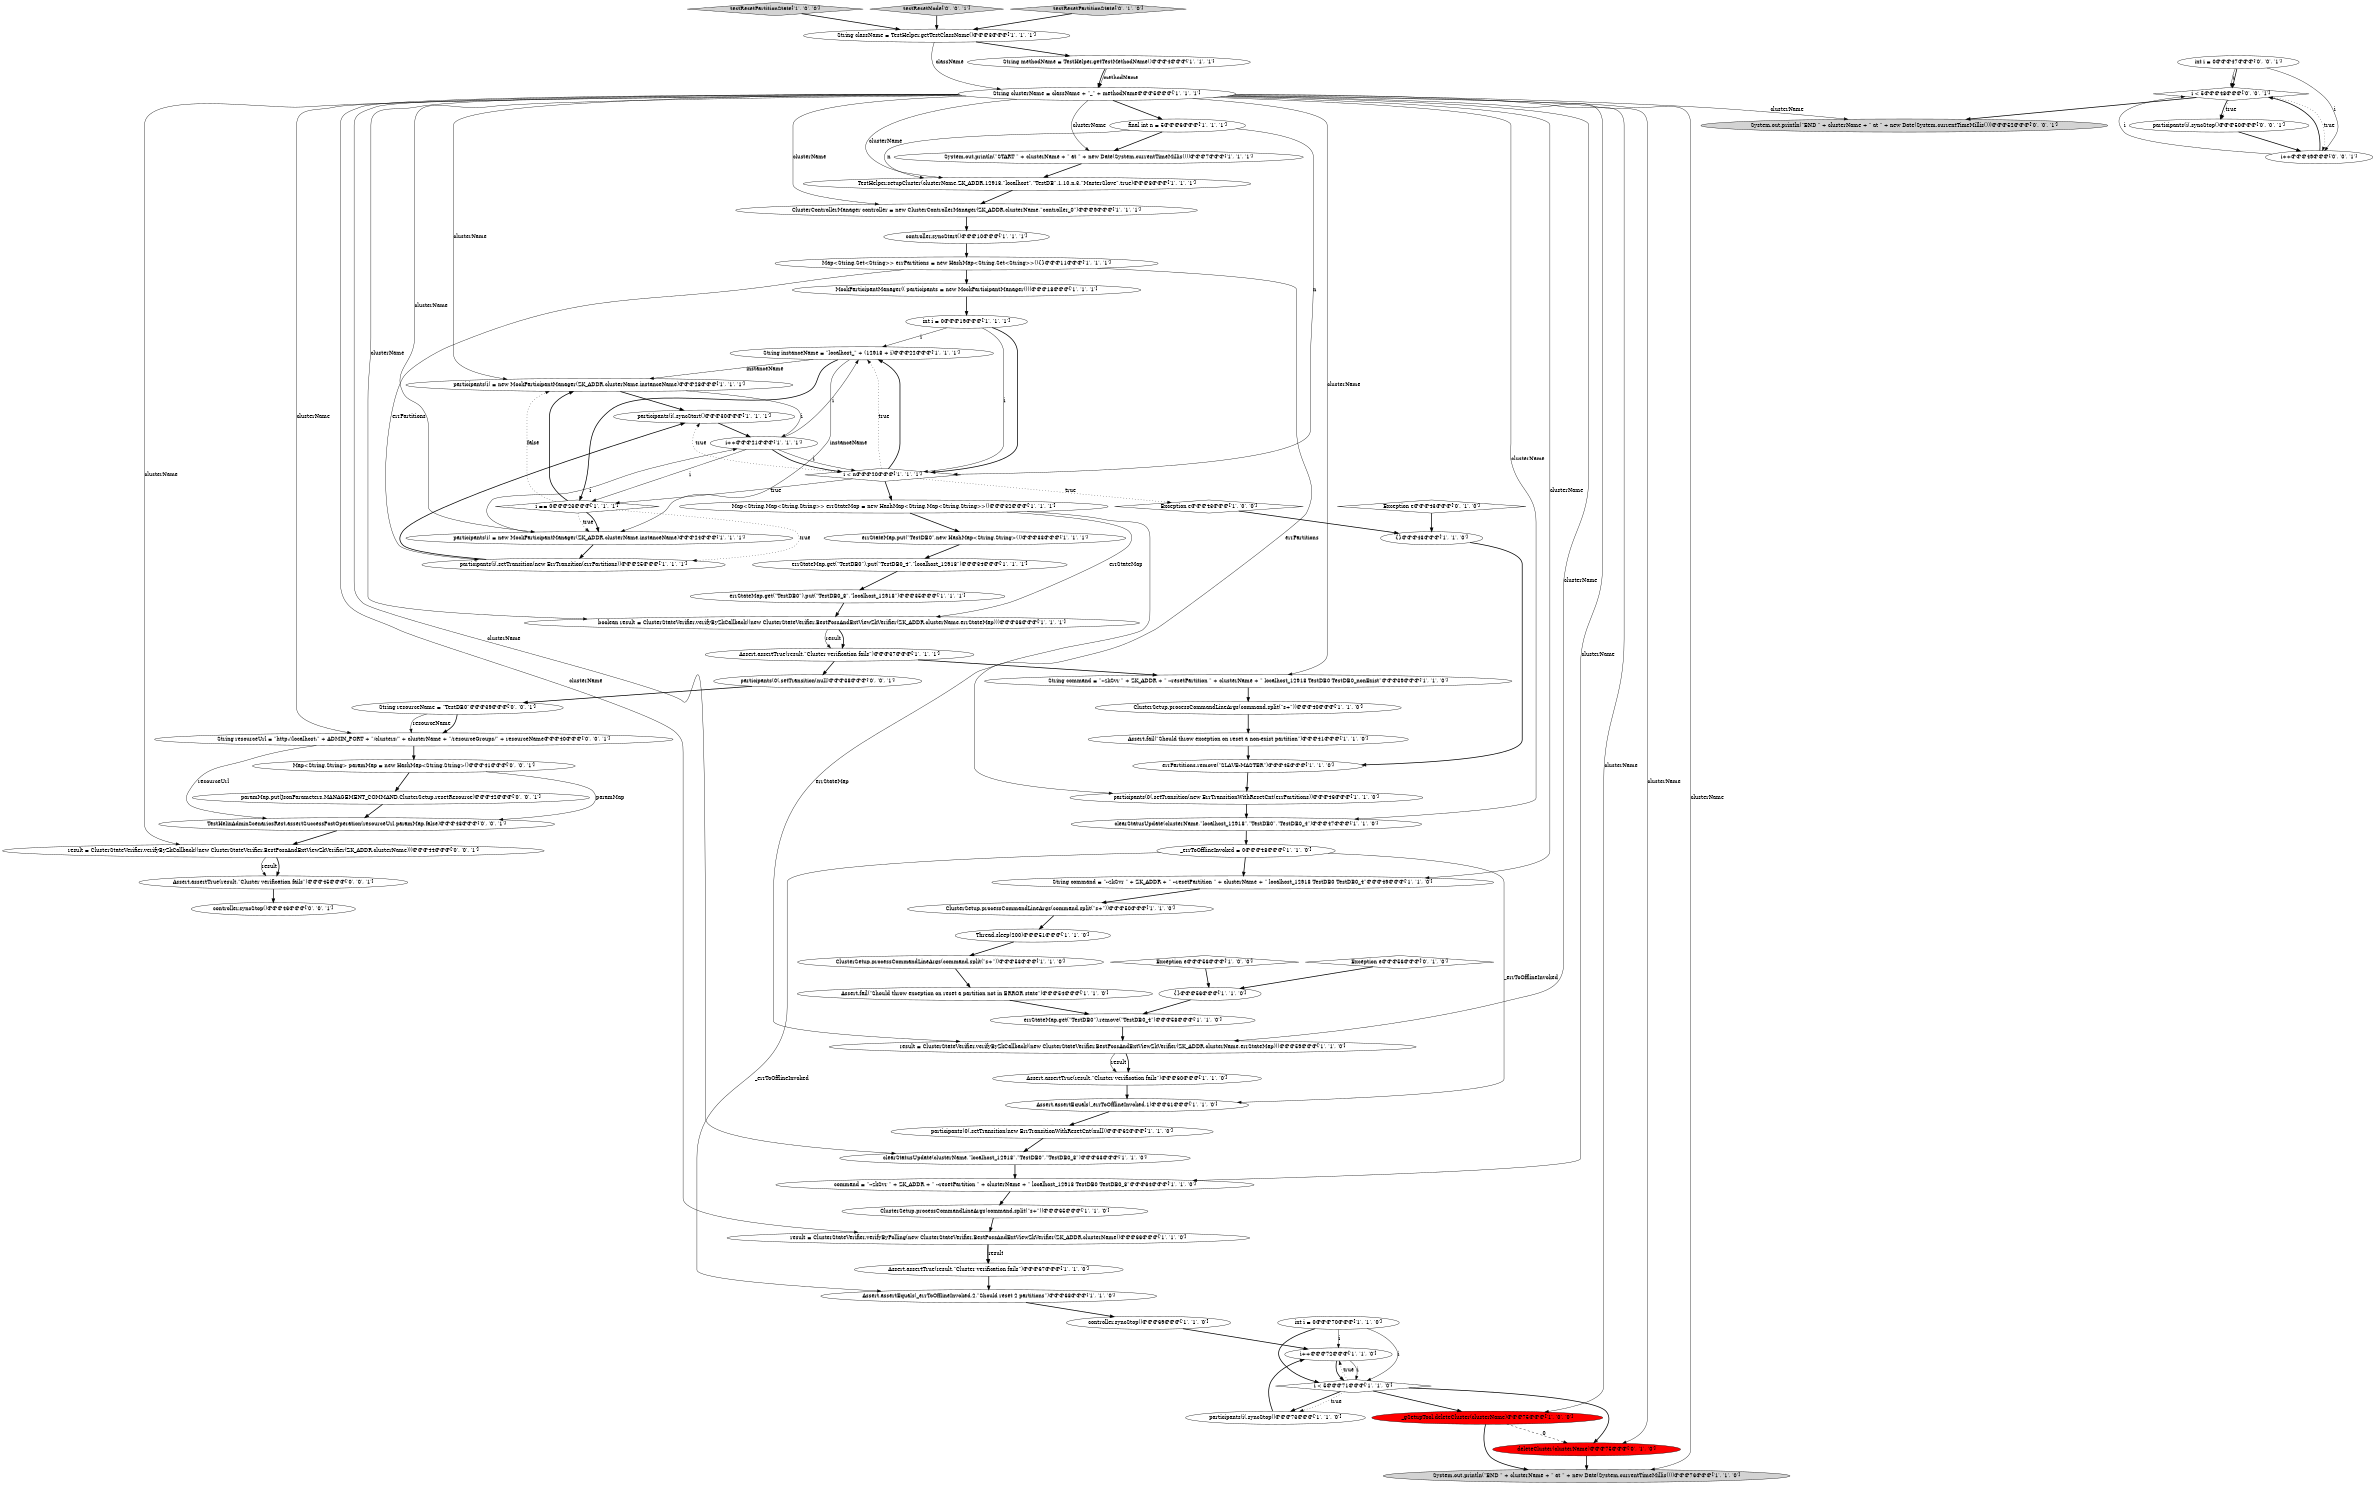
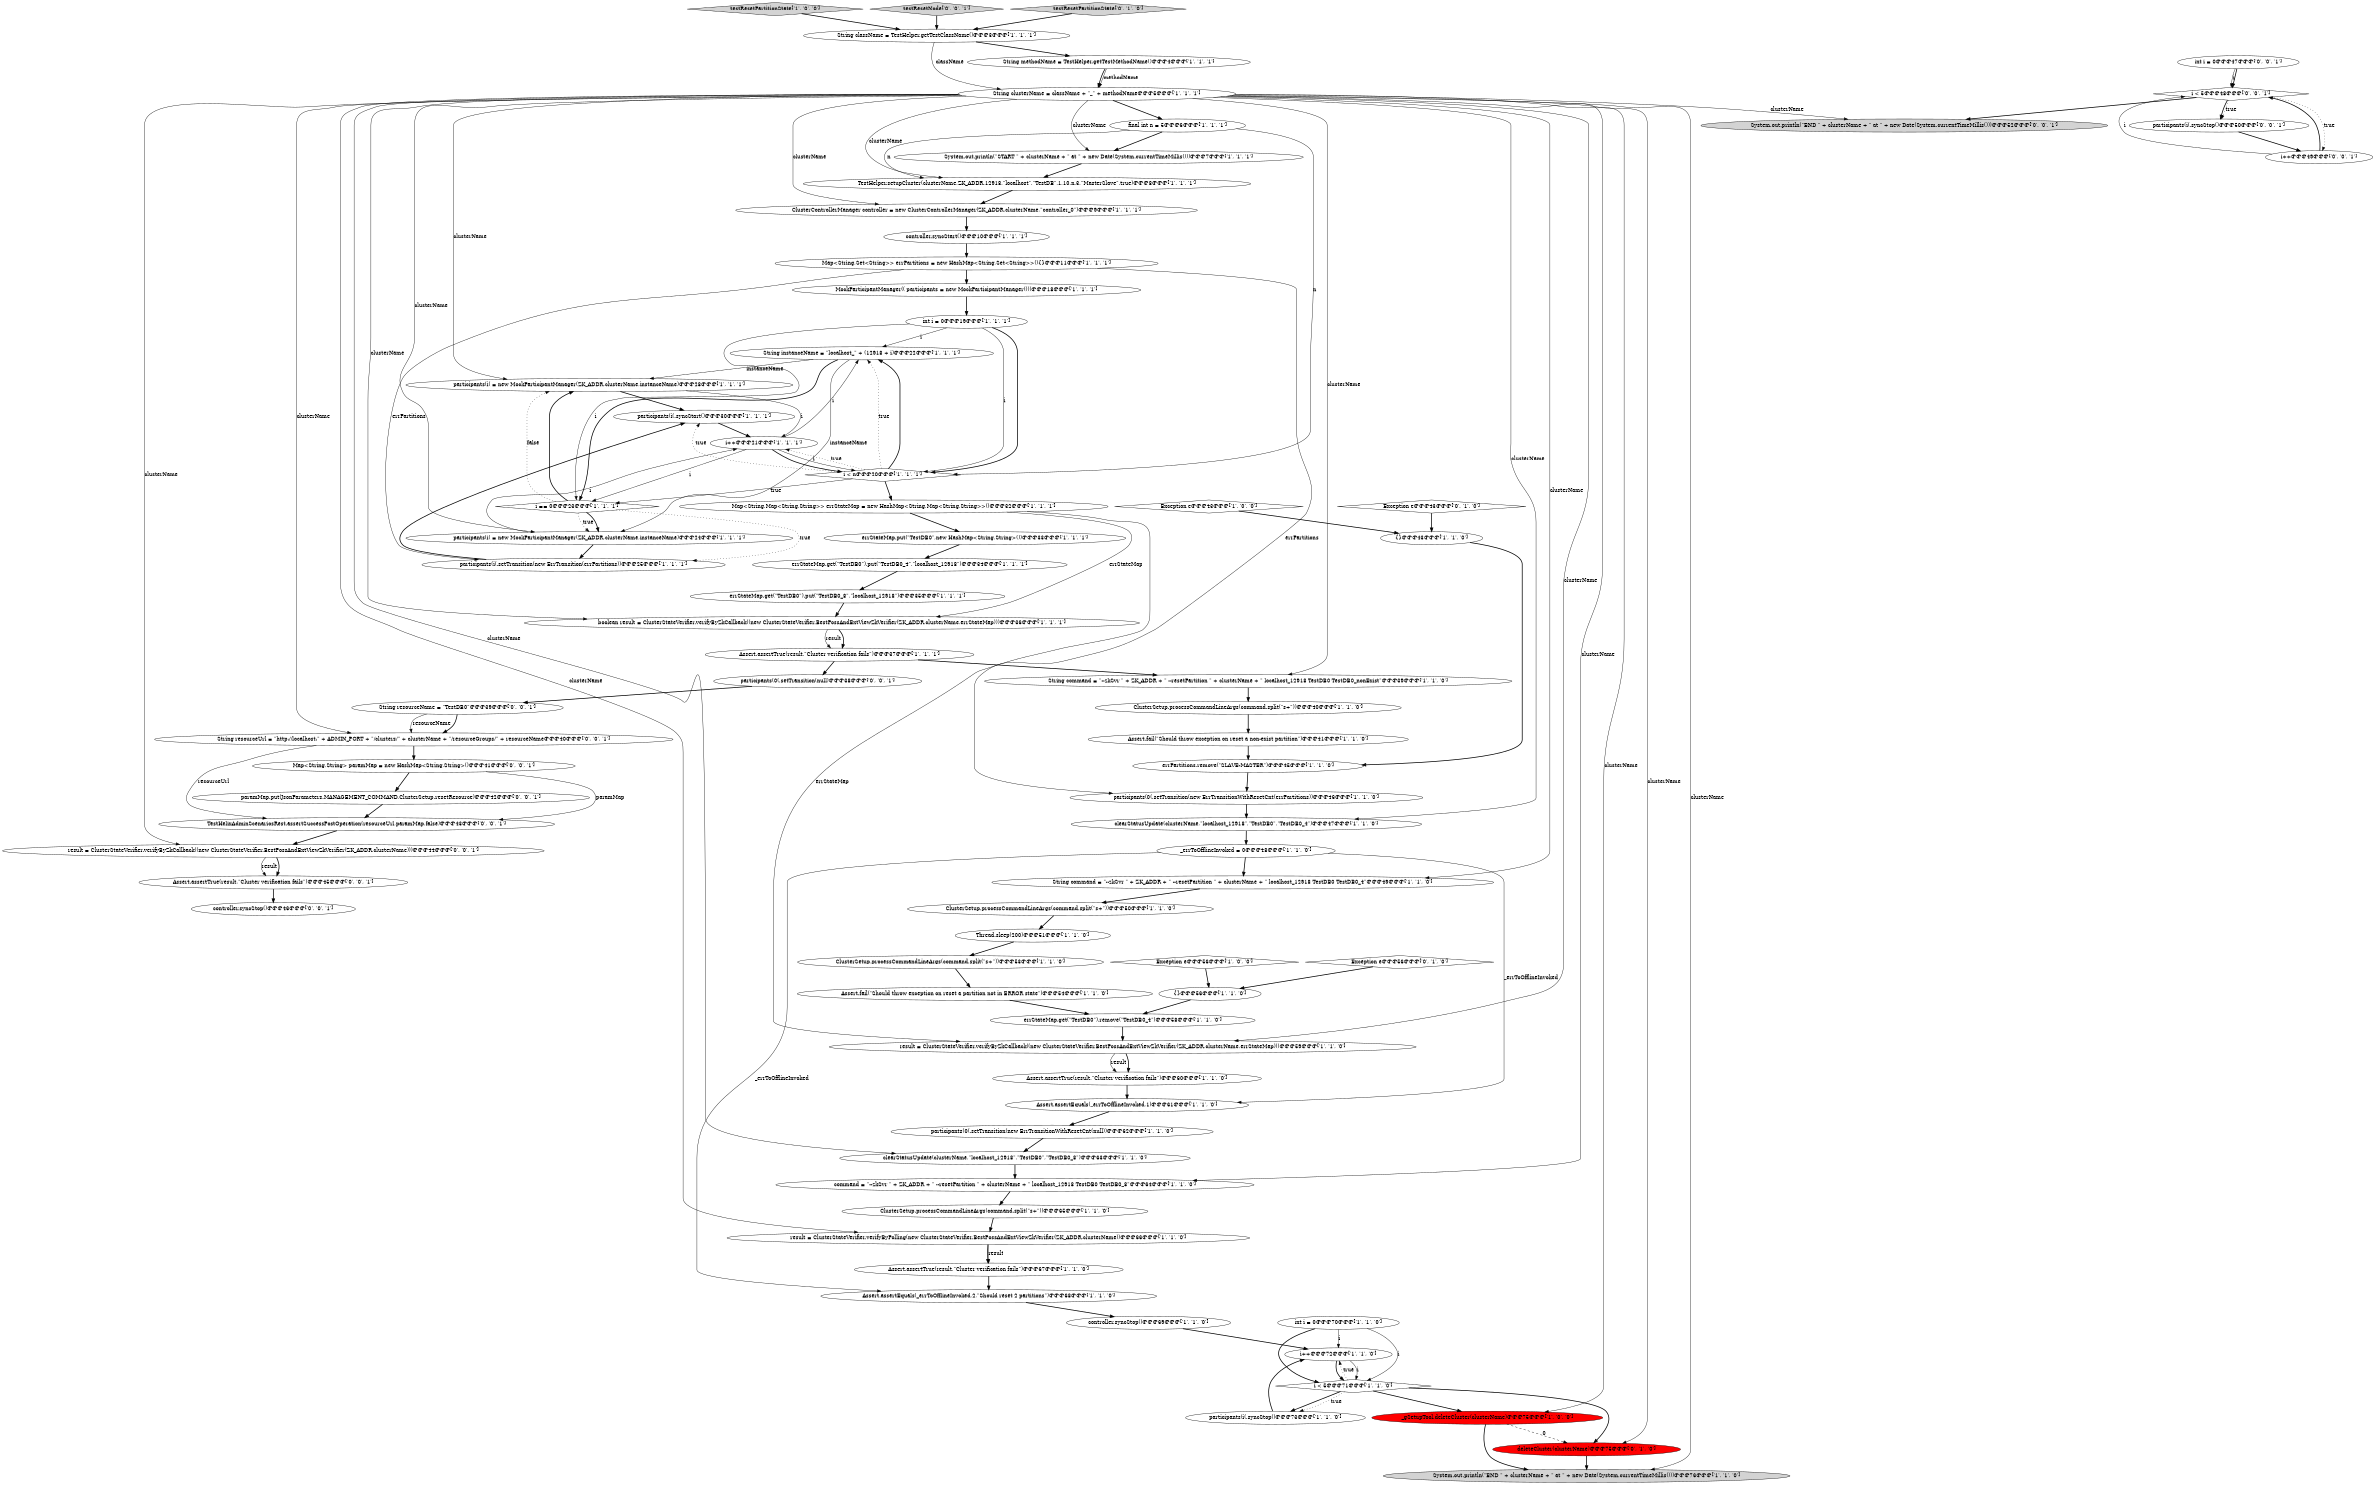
edge "int i = 0@@@47@@@['0', '0', '1']" -> "i++@@@49@@@['0', '0', '1']": removed, label "i"
edge "int i = 0@@@19@@@['1', '1', '1']" -> "i == 0@@@23@@@['1', '1', '1']": added, label "i"
edge "i < n@@@20@@@['1', '1', '1']" -> "Exception e@@@43@@@['1', '0', '0']": now "i < n@@@20@@@['1', '1', '1']" -> "i++@@@21@@@['1', '1', '1']"
